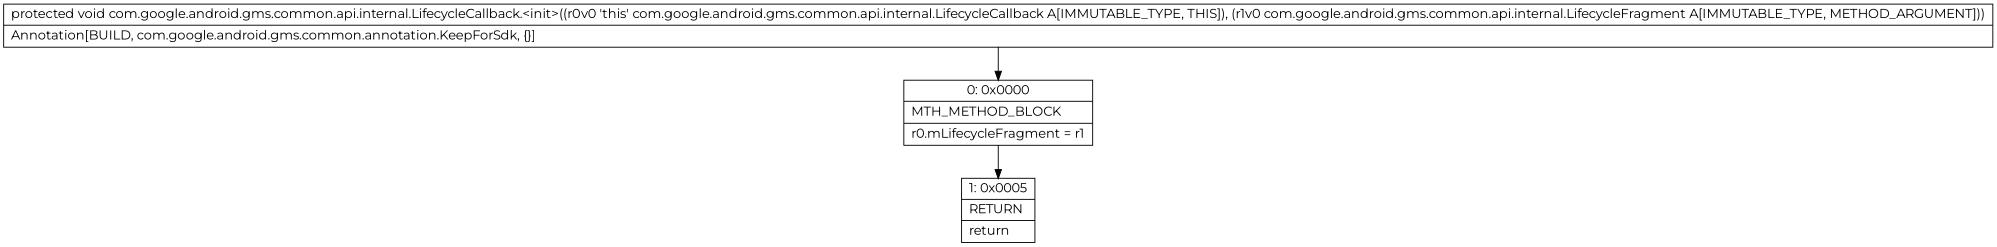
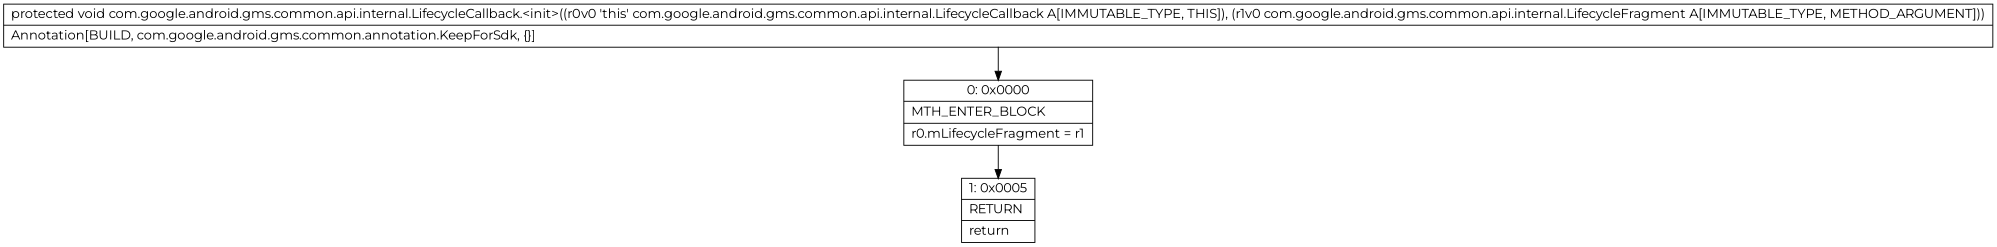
node "0: 0x0000": text "MTH_METHOD_BLOCK" -> "MTH_ENTER_BLOCK"
